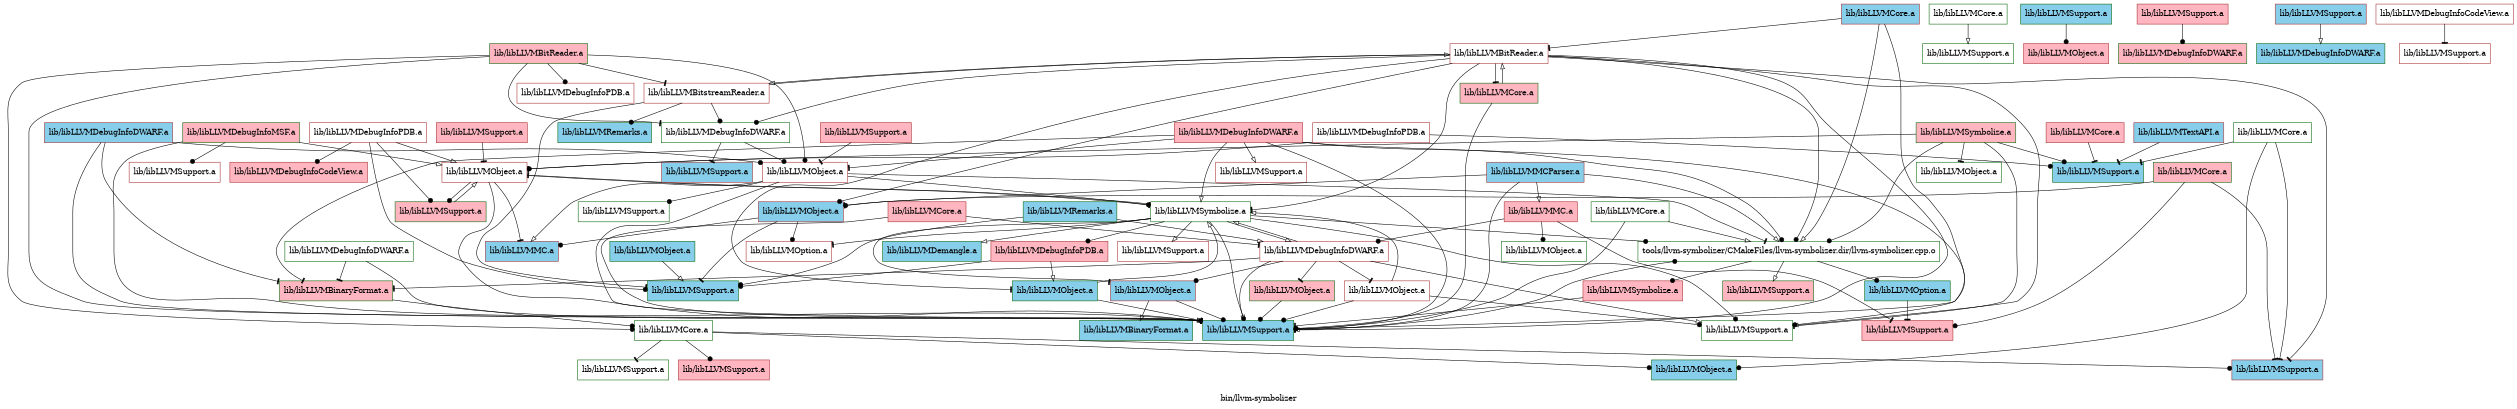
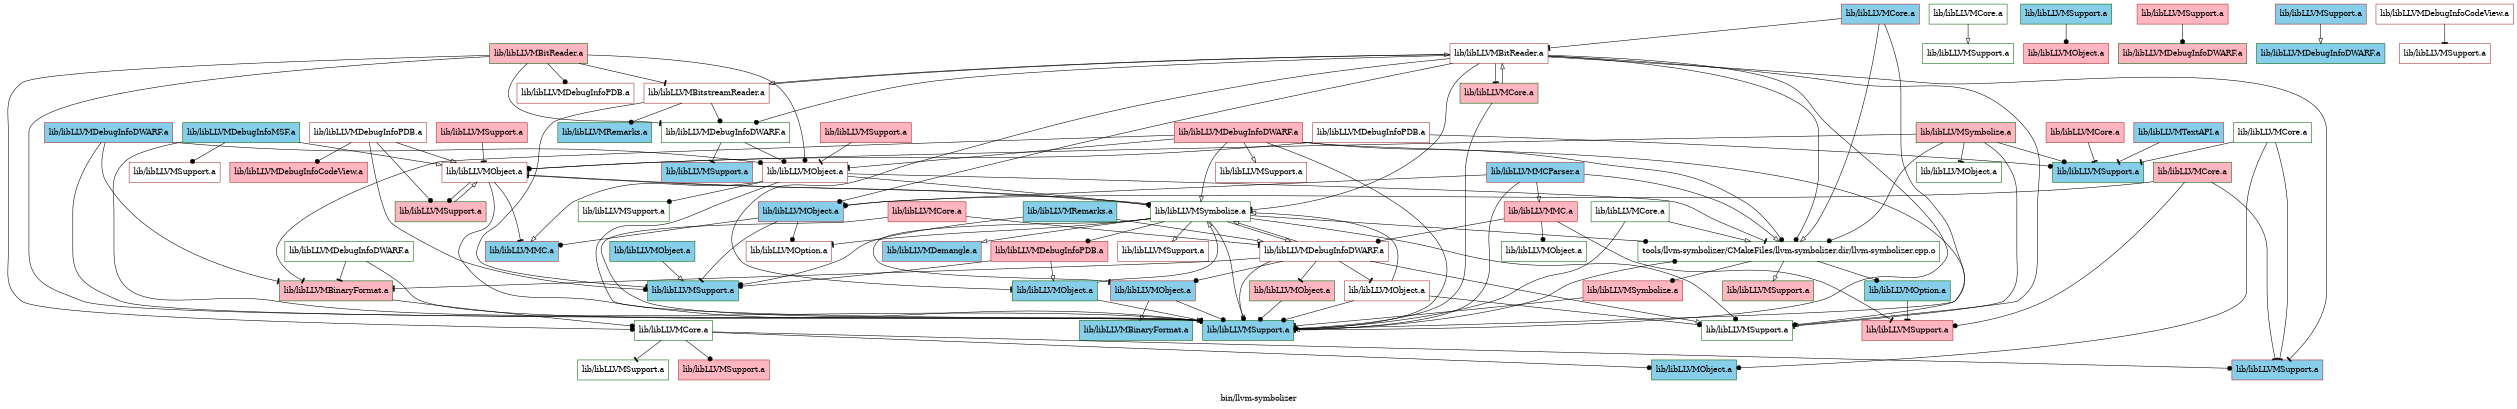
node "lib/libLLVMDebugInfoMSF.a": fillcolor lightpink -> skyblue
node "lib/libLLVMDemangle.a": color darkgreen -> brown
